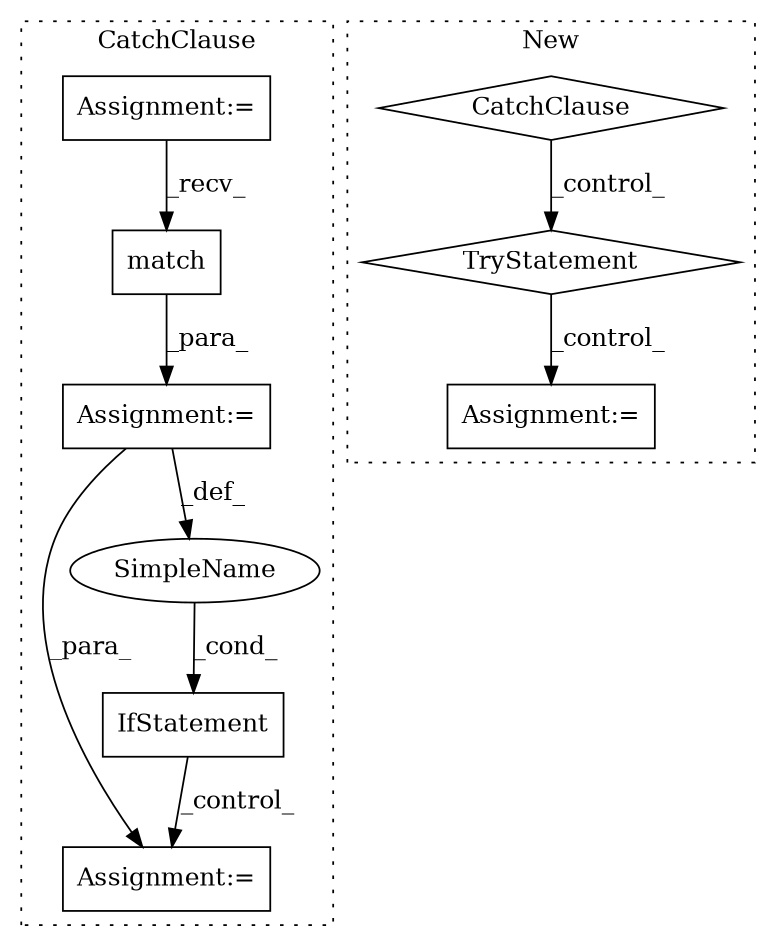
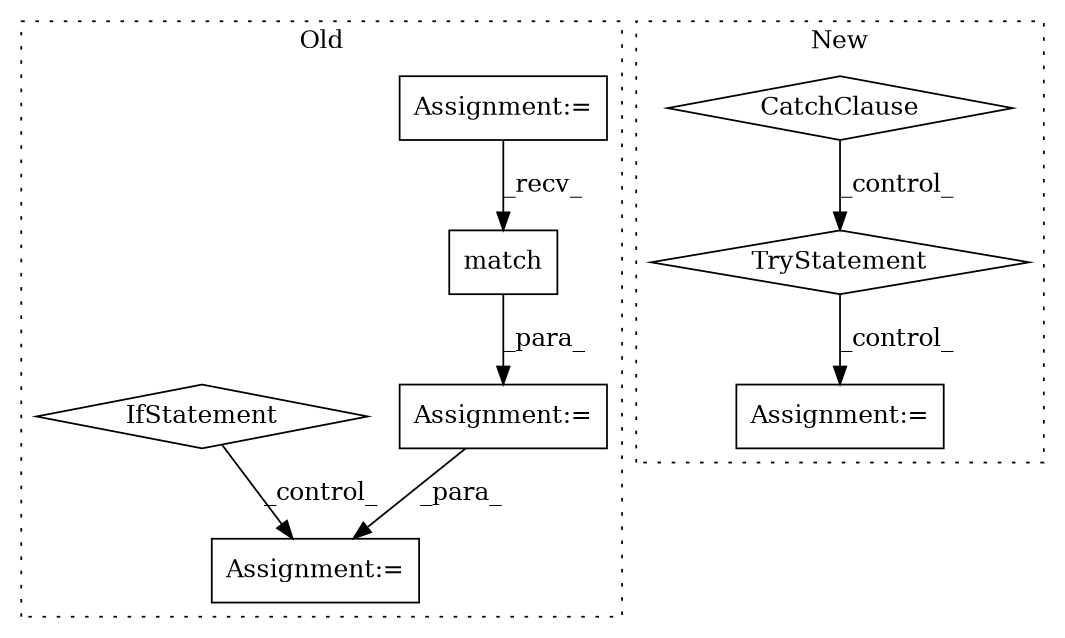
cluster "CatchClause": label "CatchClause" -> "Old"
node "SimpleName": removed
node "IfStatement": shape box -> diamond
